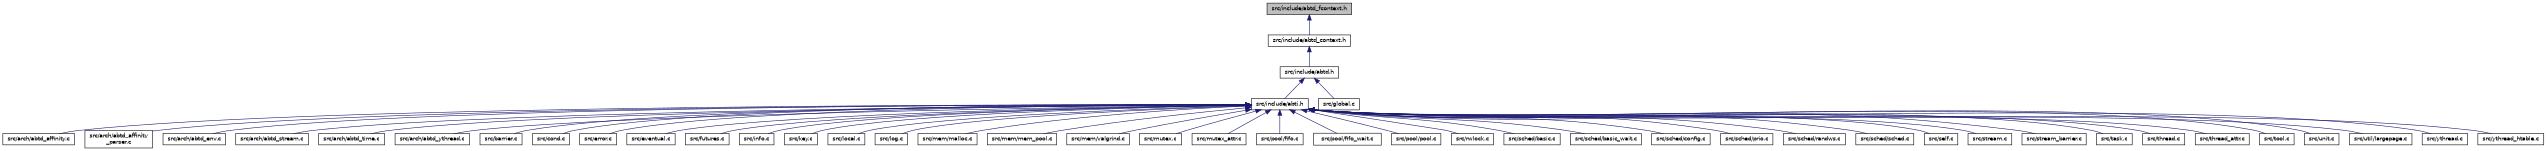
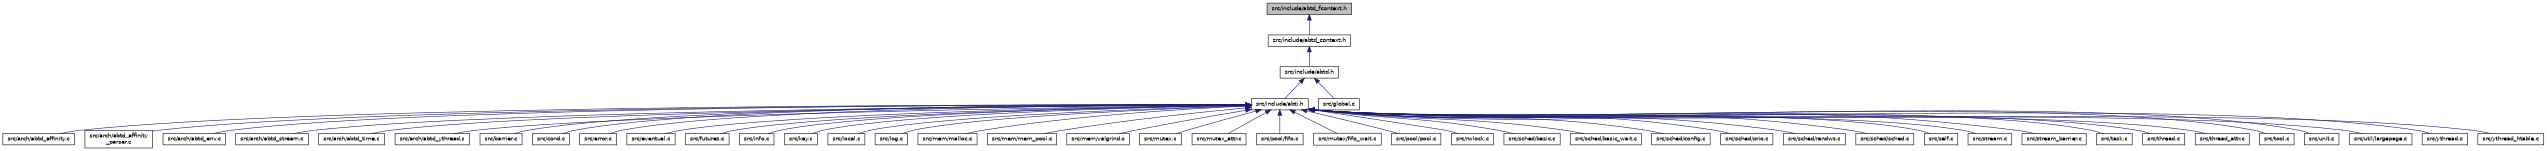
node "src/pool/fifo_wait.c": label "src/pool/fifo_wait.c" -> "src/mutex/fifo_wait.c"
